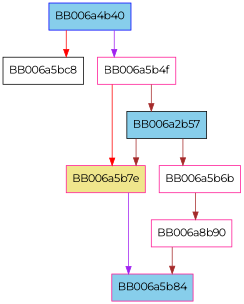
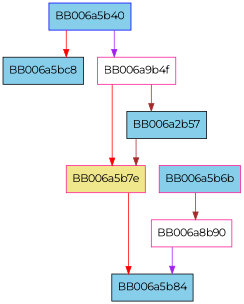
node "BB006a4b40": label "BB006a4b40" -> "BB006a5b40"
node "BB006a5bc8": fillcolor white -> skyblue
node "BB006a5b4f": label "BB006a5b4f" -> "BB006a9b4f"
edge "BB006a2b57" -> "BB006a5b6b": removed
node "BB006a5b6b": fillcolor white -> skyblue
edge "BB006a5b7e" -> "BB006a5b84": color purple -> red
edge "BB006a8b90" -> "BB006a5b84": color brown -> purple
node "BB006a5b84": color deeppink -> black
